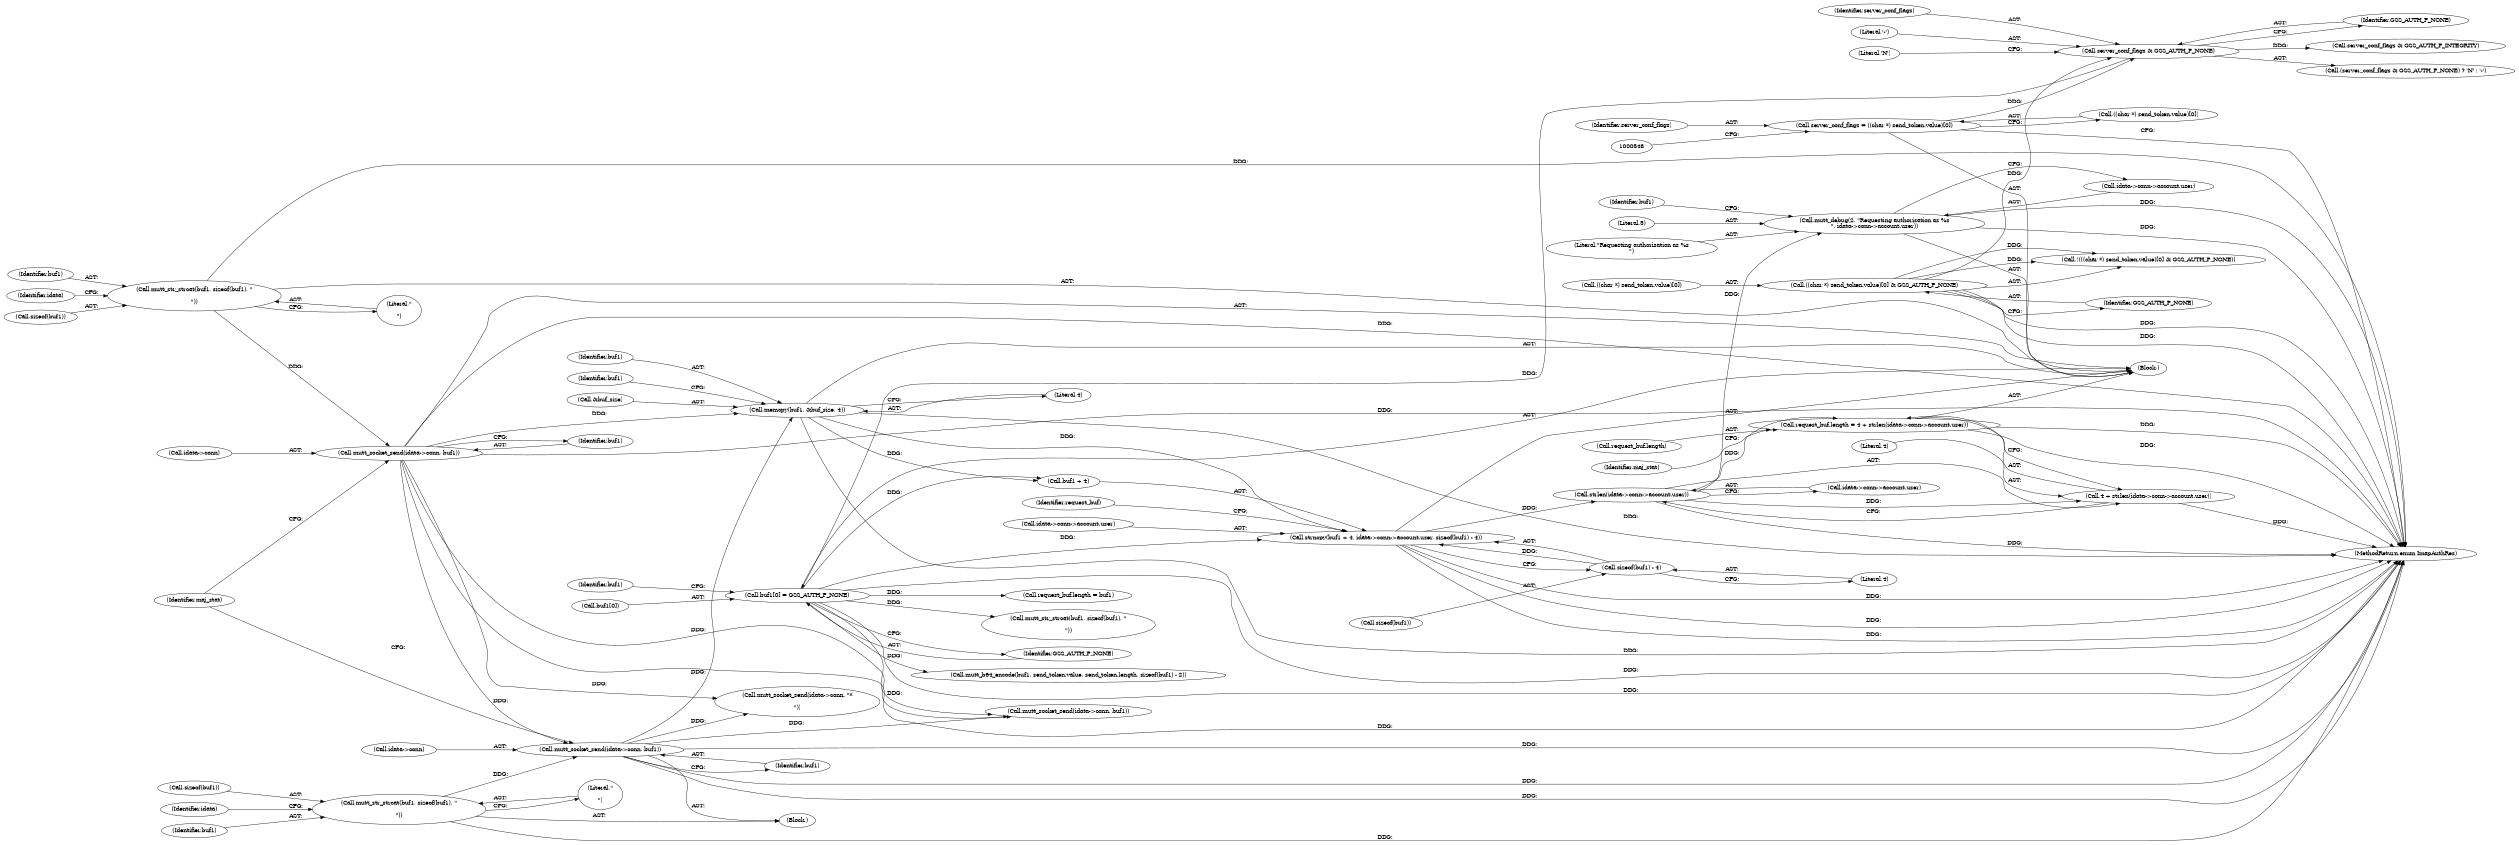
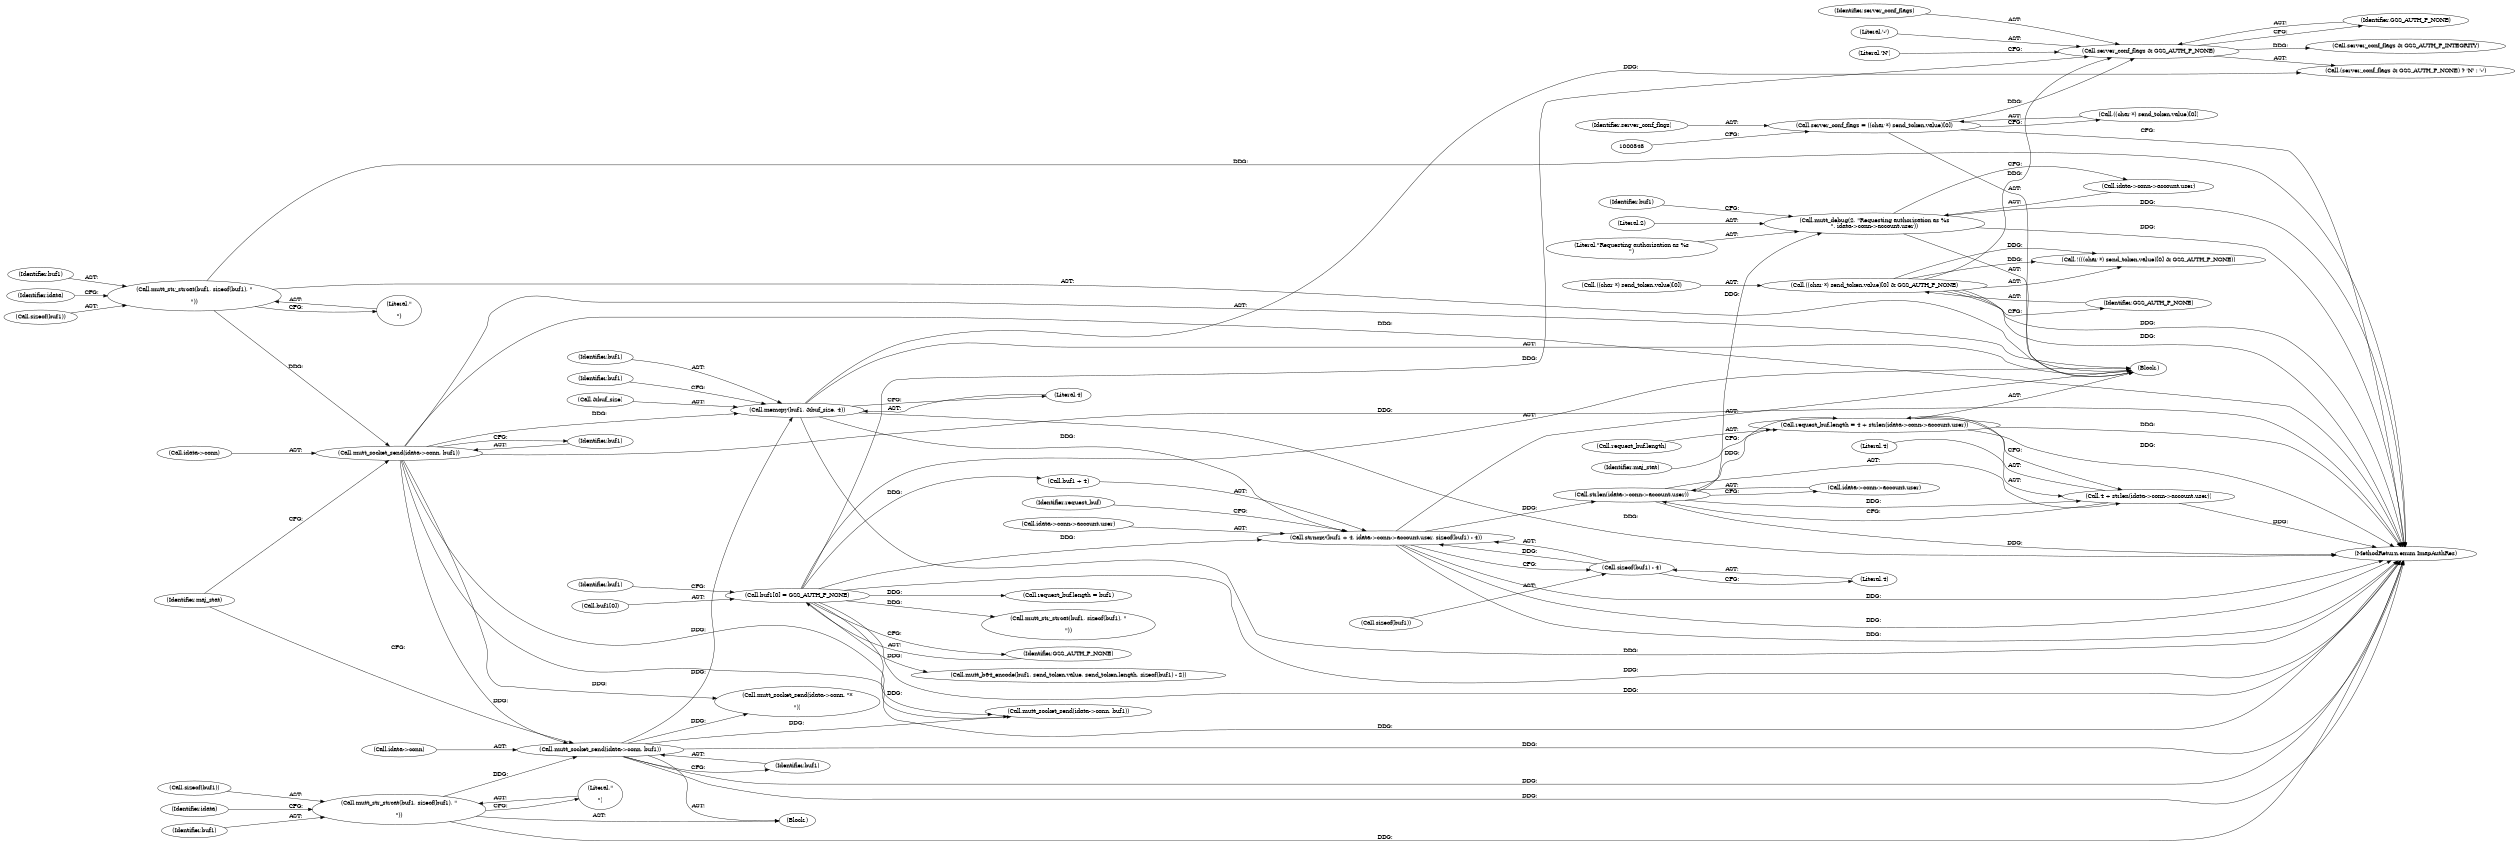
node "(Literal,5)": label "(Literal,5)" -> "(Literal,2)"
edge "(Call,server_conf_flags & GSS_AUTH_P_NONE)" -> "(Call,buf1[0] = GSS_AUTH_P_NONE)": reversed
edge "(Call,memcpy(buf1, &buf_size, 4))" -> "(Call,buf1 + 4)": now "(Call,memcpy(buf1, &buf_size, 4))" -> "(Call,(server_conf_flags & GSS_AUTH_P_NONE) ? 'N' : '-')"
